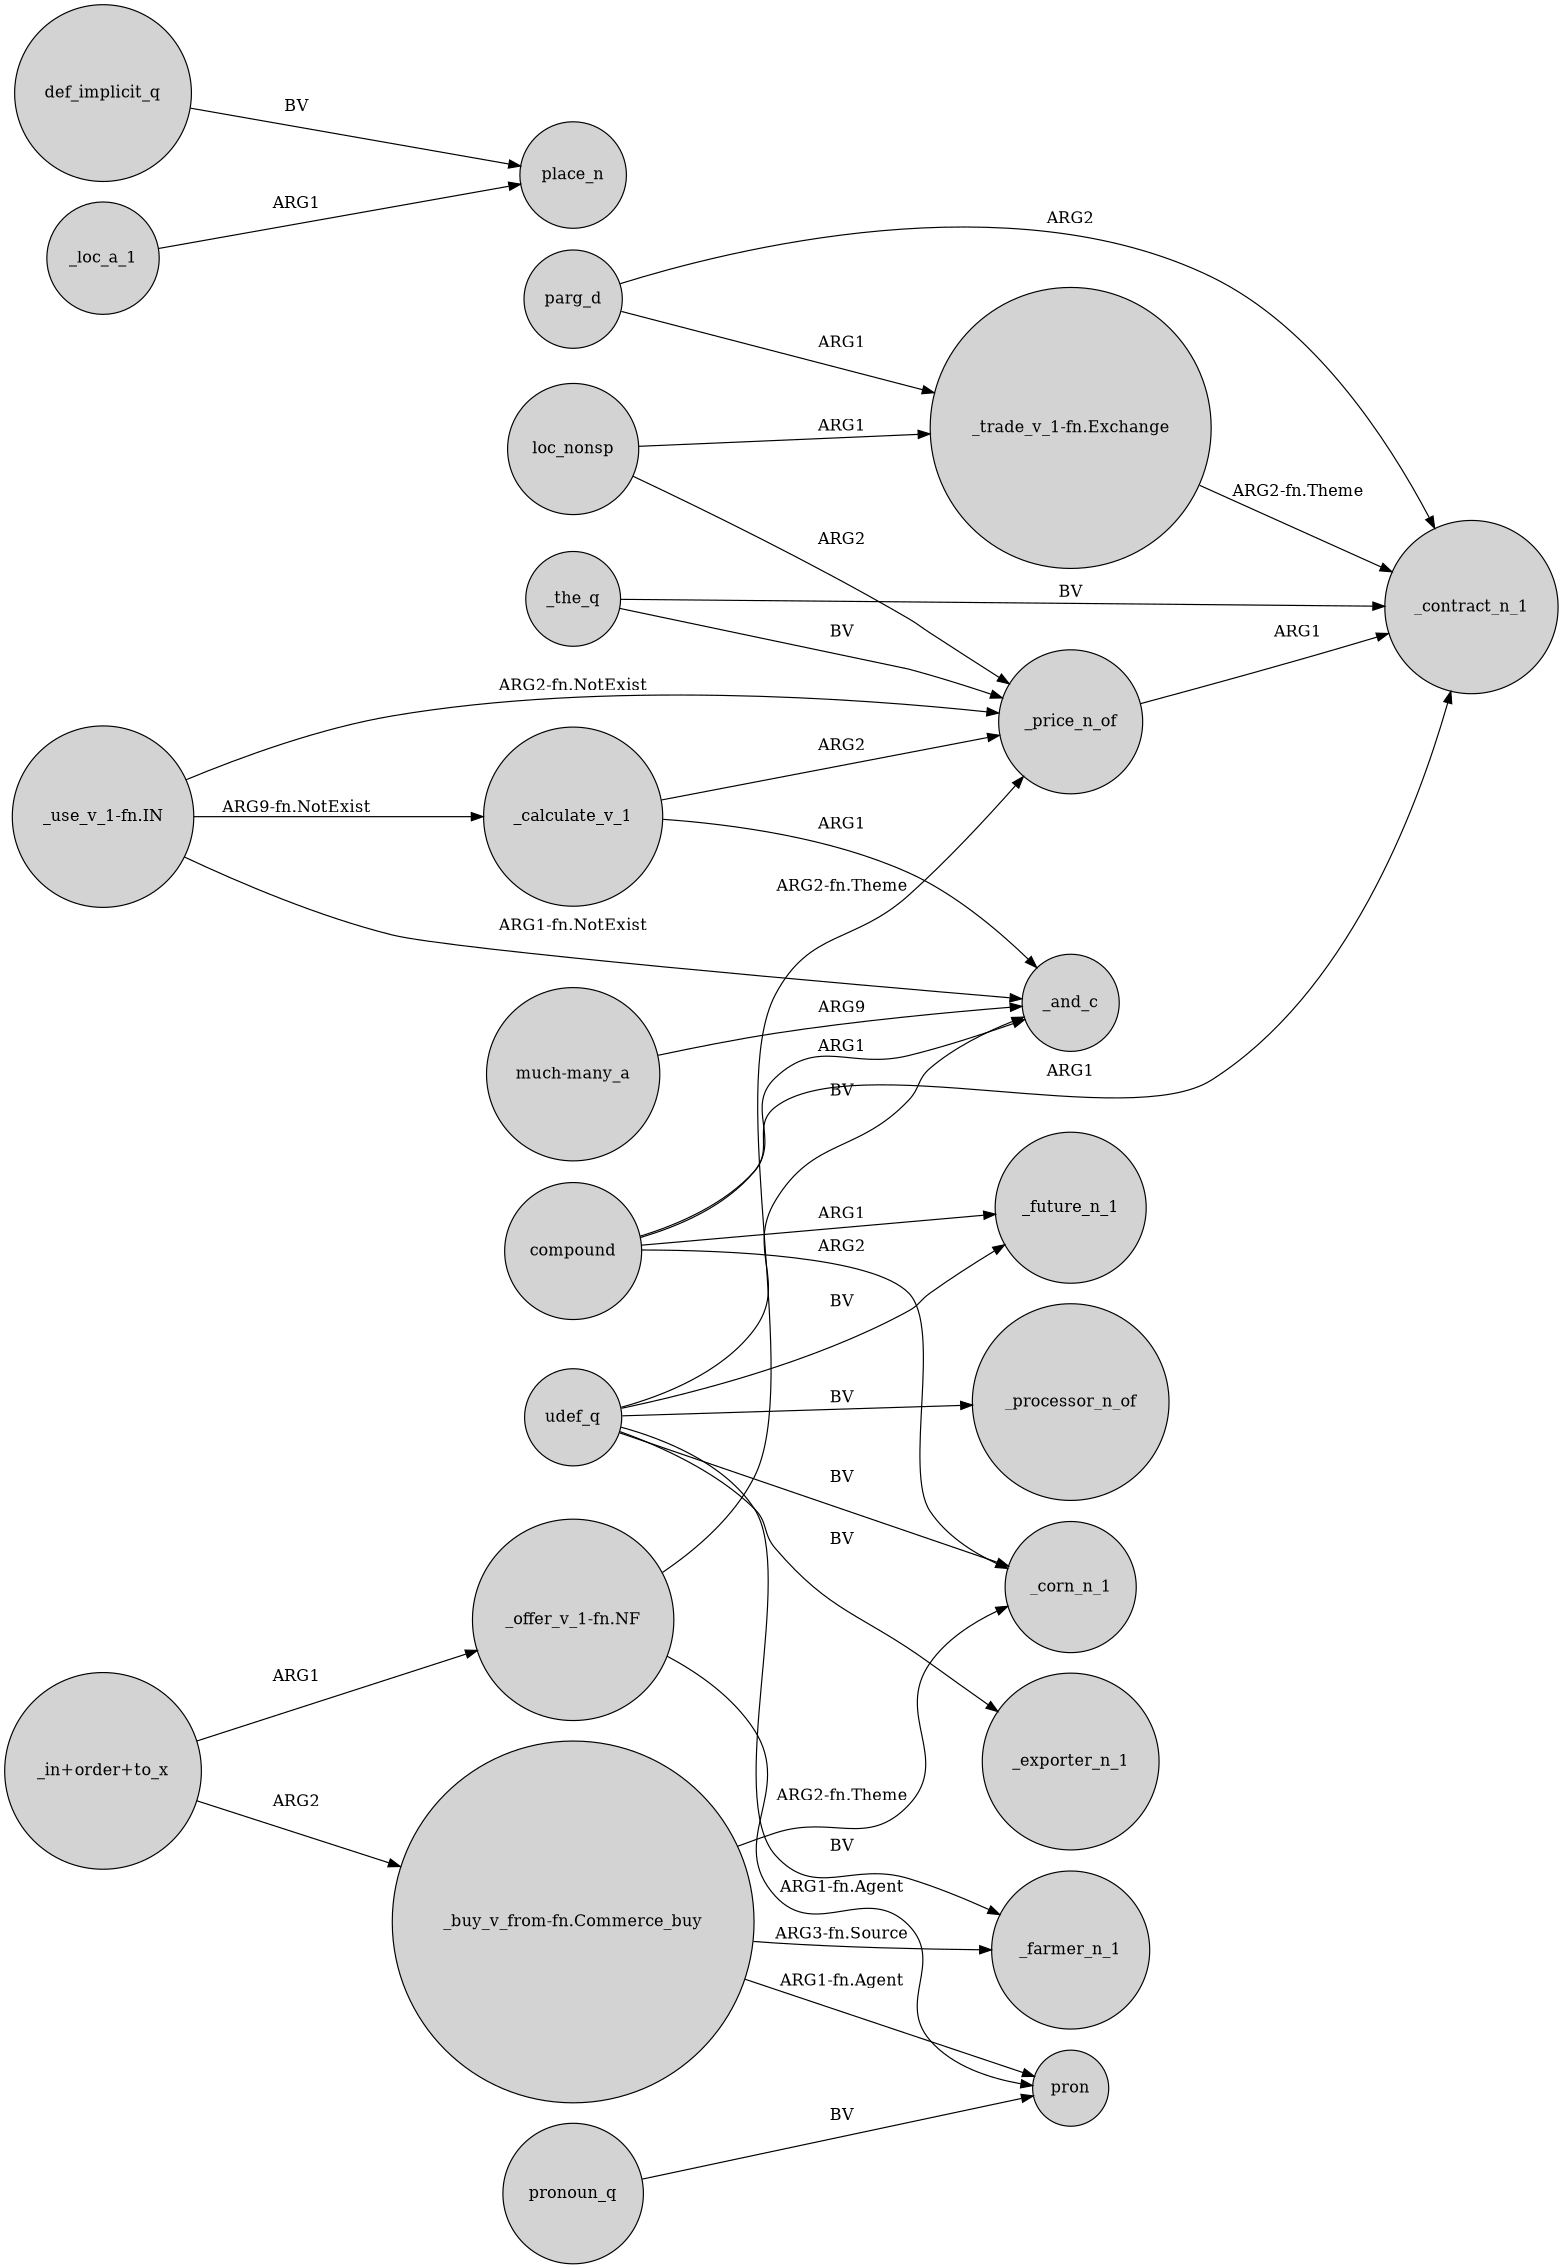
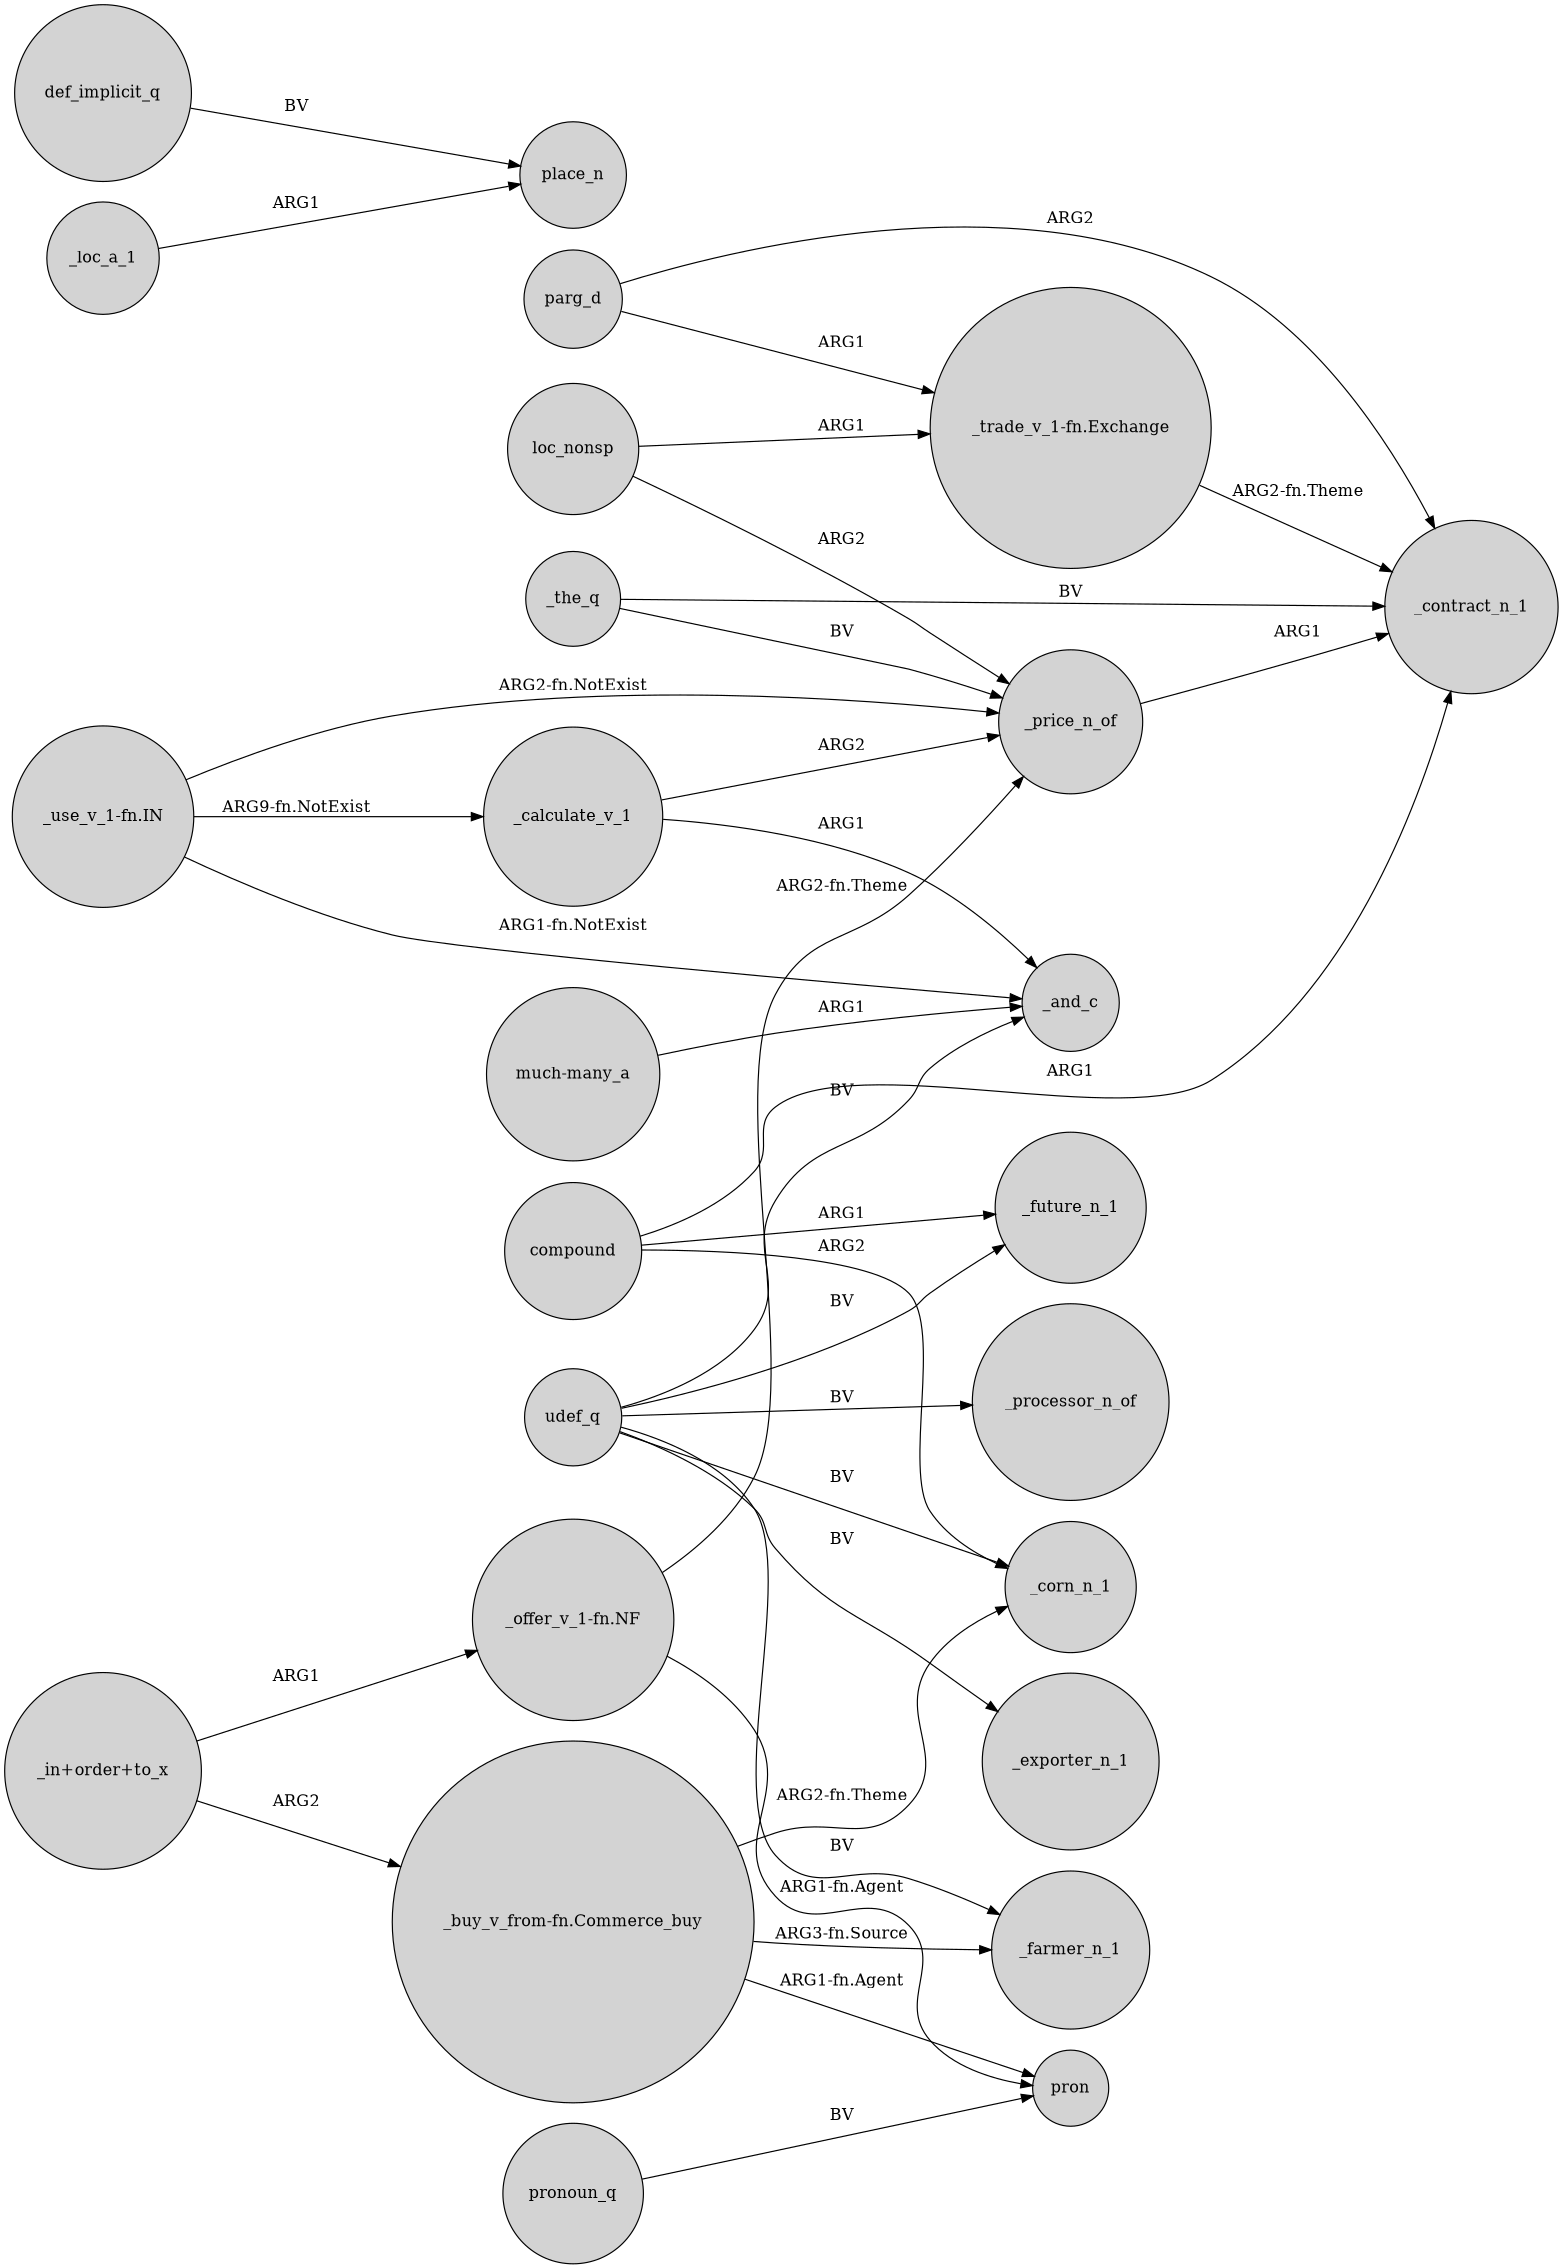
edge "much-many_a" -> "_and_c": label "ARG9" -> "ARG1"
edge "compound" -> "_and_c": removed, label "ARG1"
